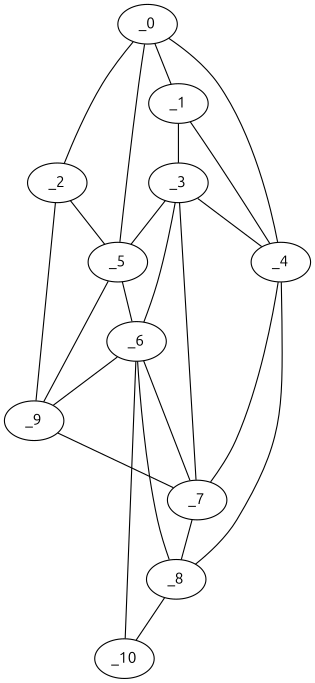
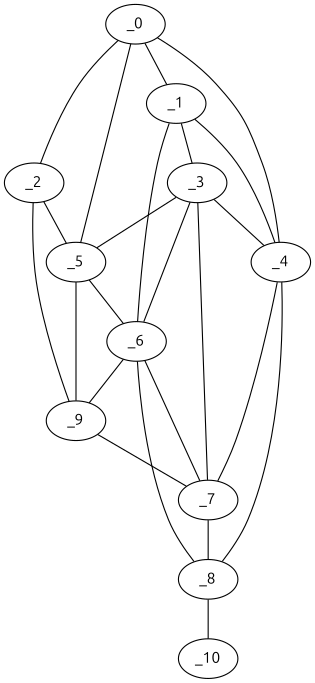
edge "_6" -- "_10": now "_6" -- "_1"
